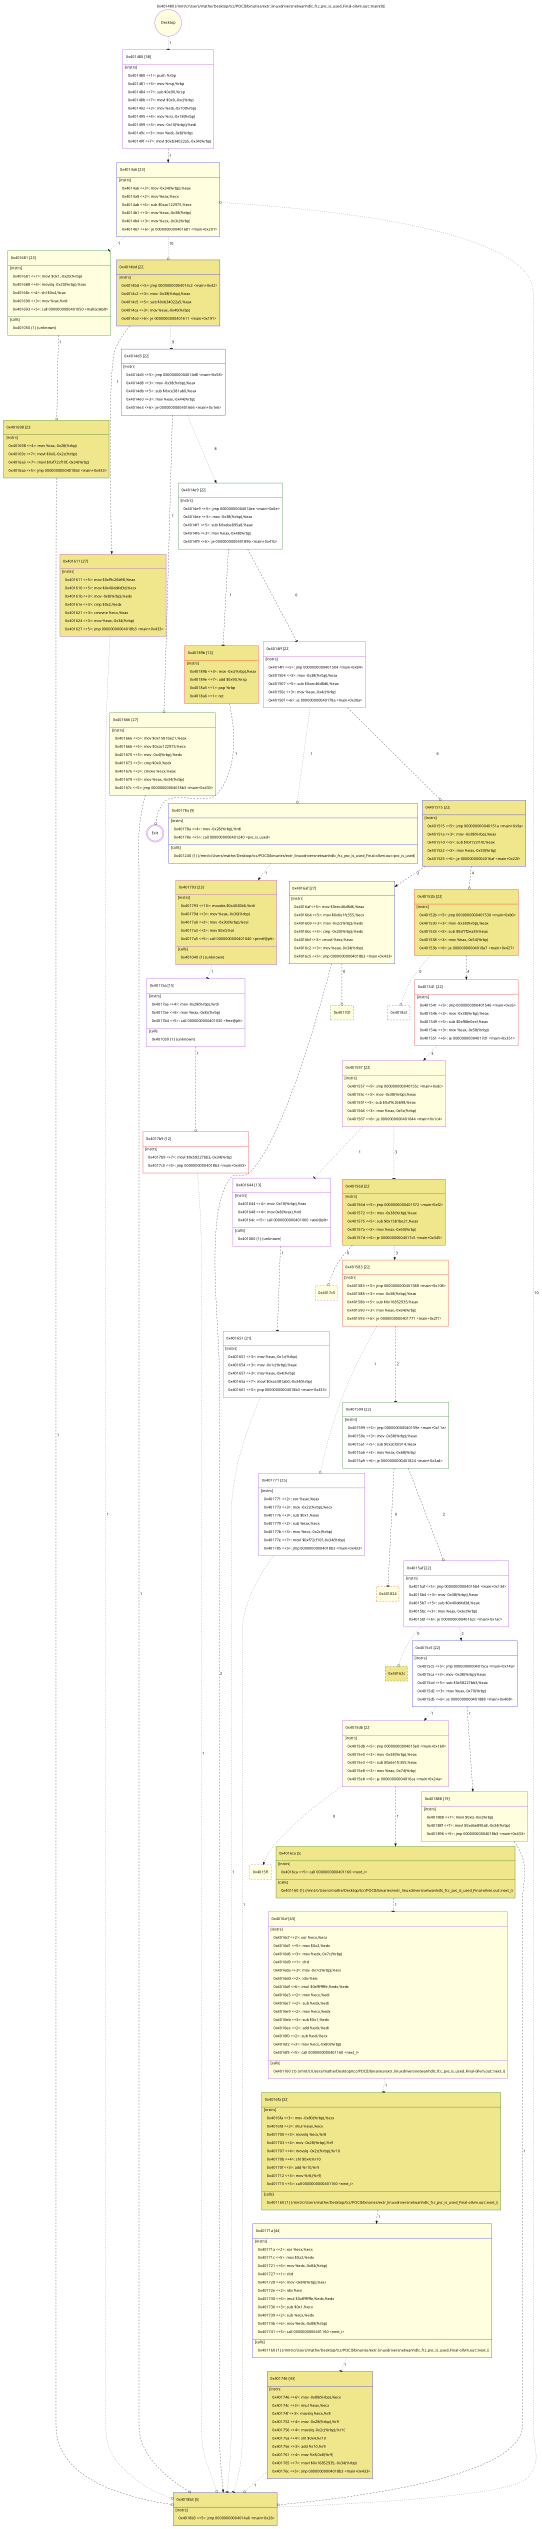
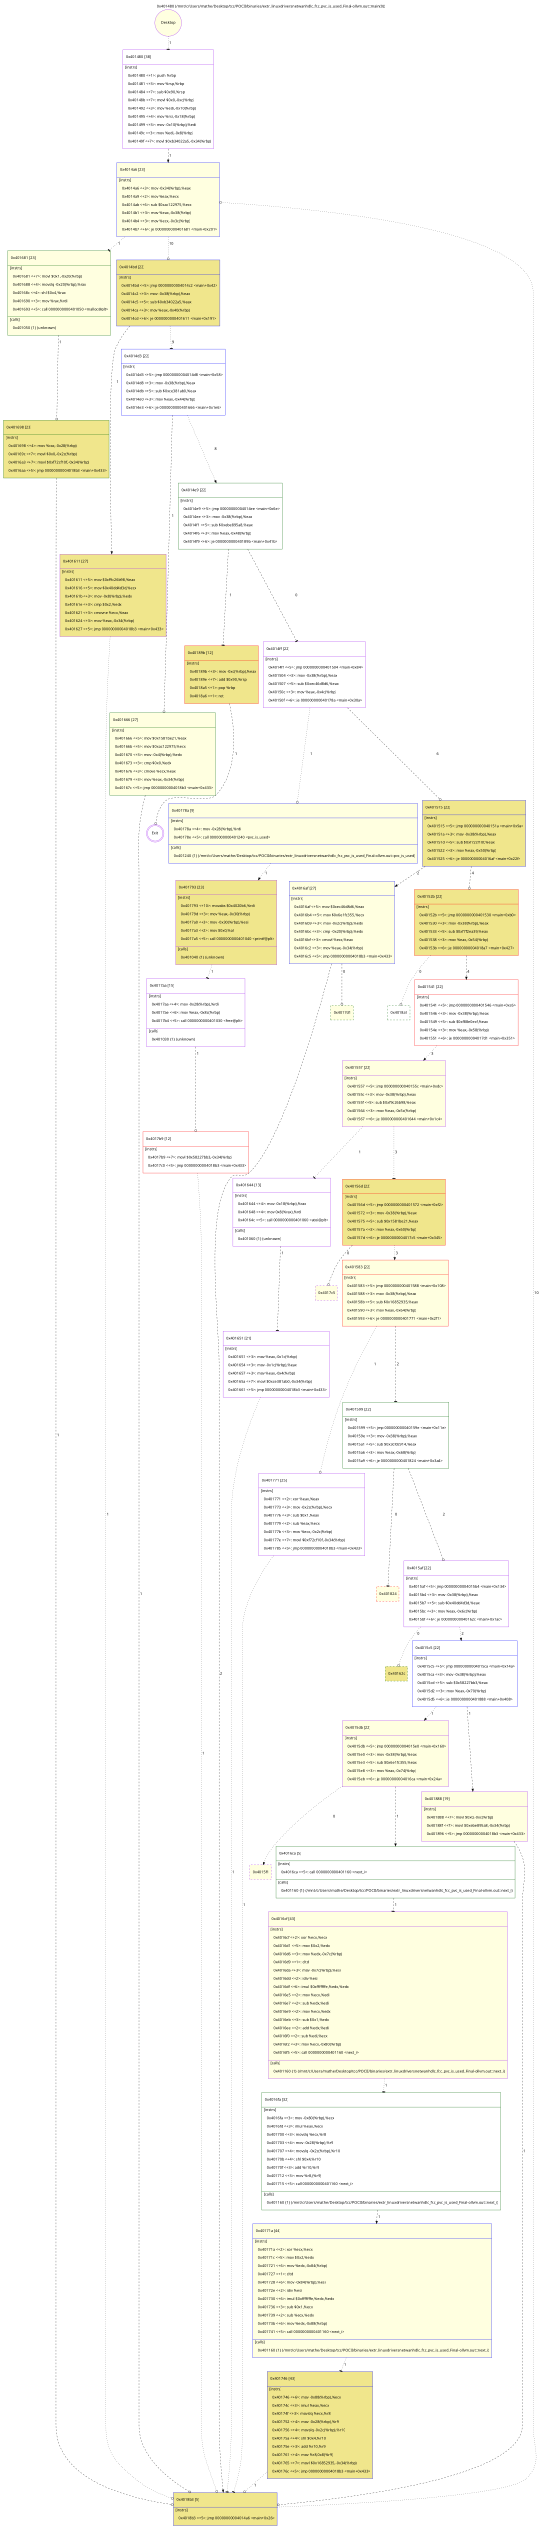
node "0x4016ca [5]": fillcolor khaki -> white
node "0x4016fa [32]": fillcolor khaki -> white
